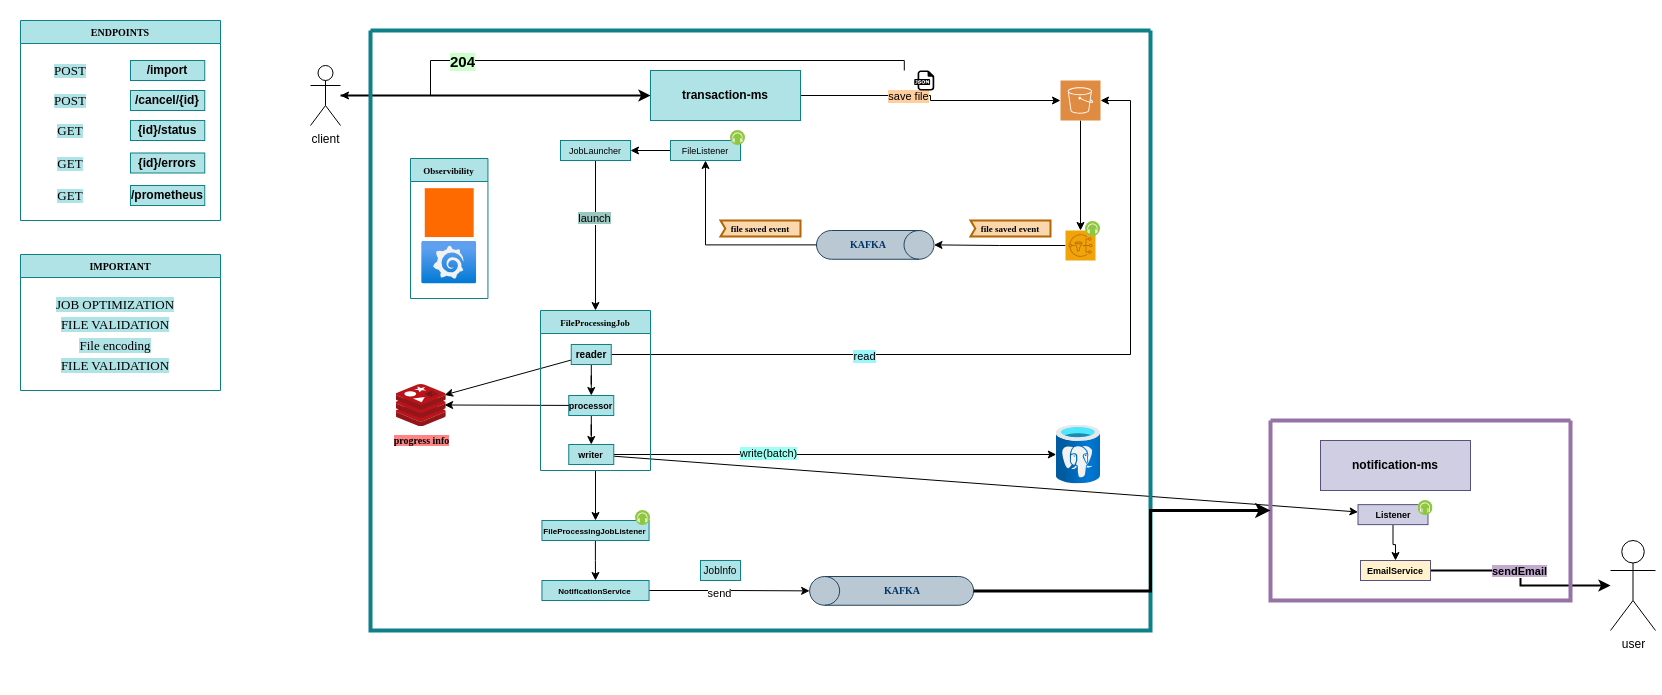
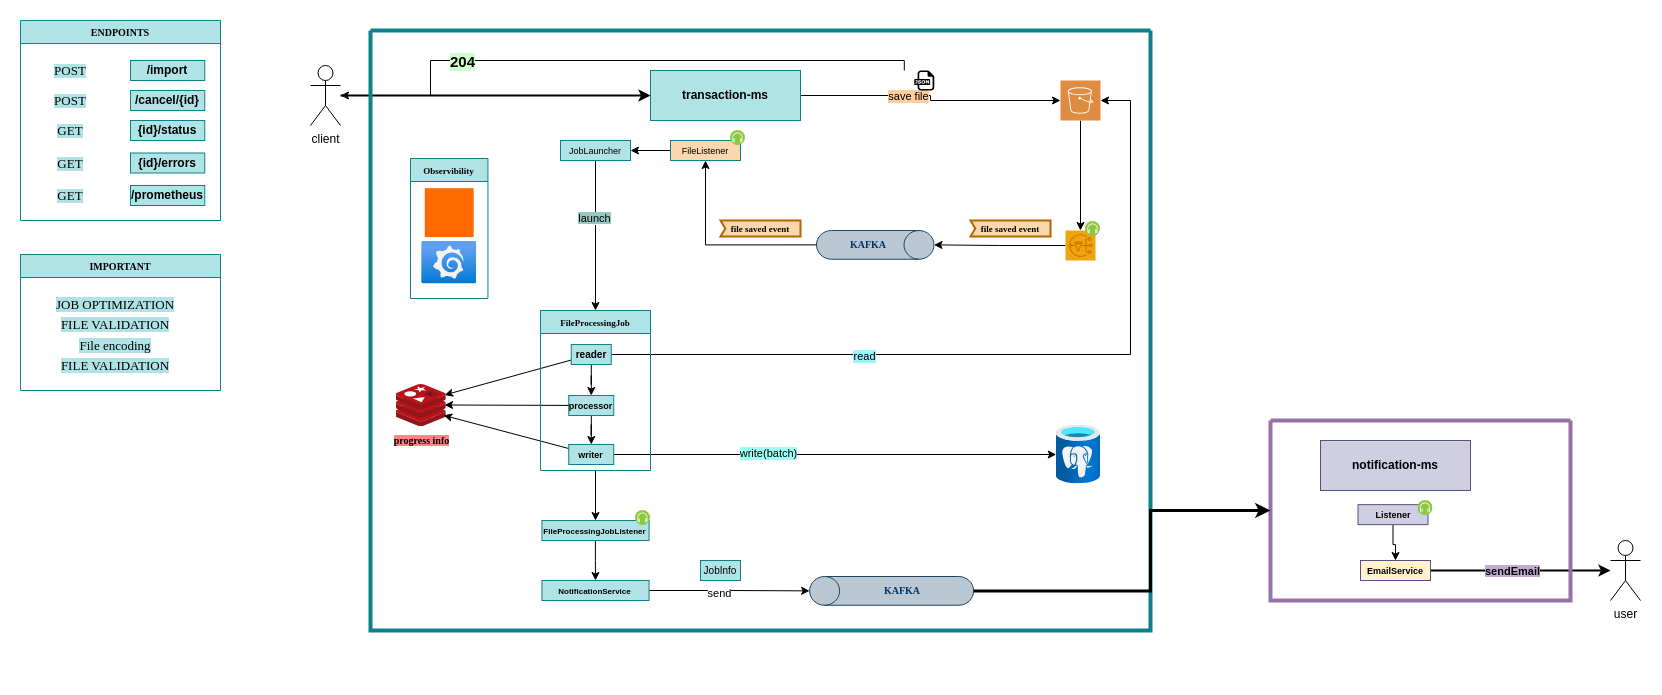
node "FileListener": fillcolor #b0e3e6 -> #fad7ac
edge "writer" -> "Listener": now "writer" -> "progress info"
node "user": size 45x90 -> 30x60
